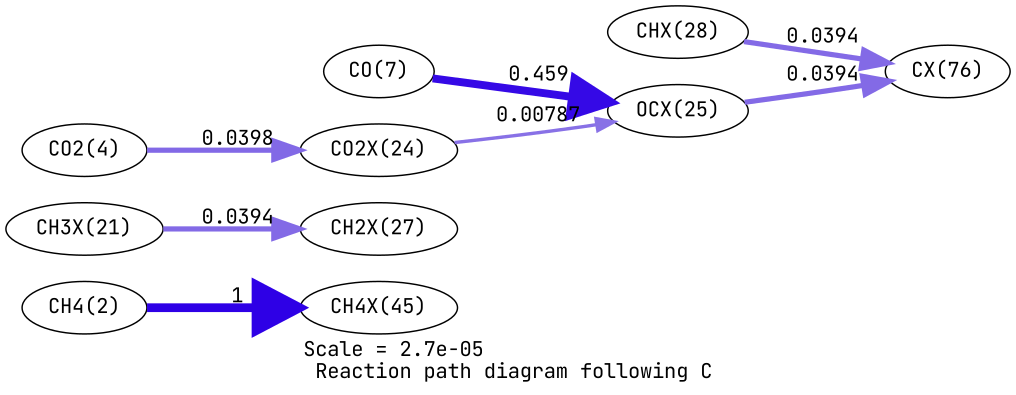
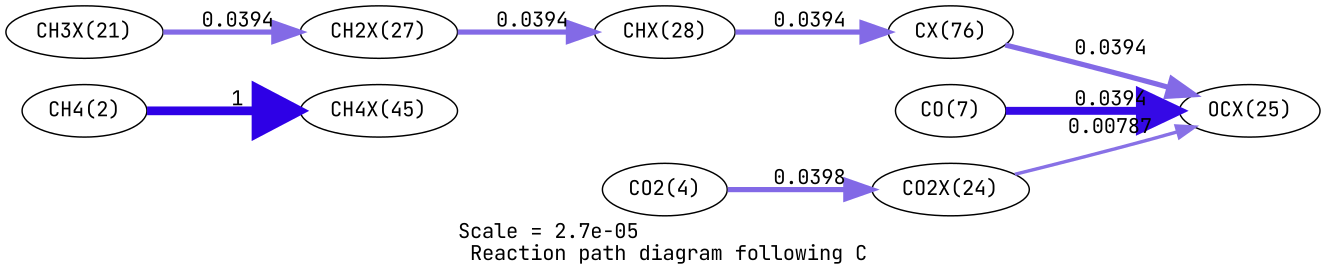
edge "CH2X(27)" -> "CHX(28)": added, label "0.0394"
edge "CO(7)" -> "OCX(25)": label " 0.459" -> " 0.0394"
edge "OCX(25)" -> "CX(76)": reversed
